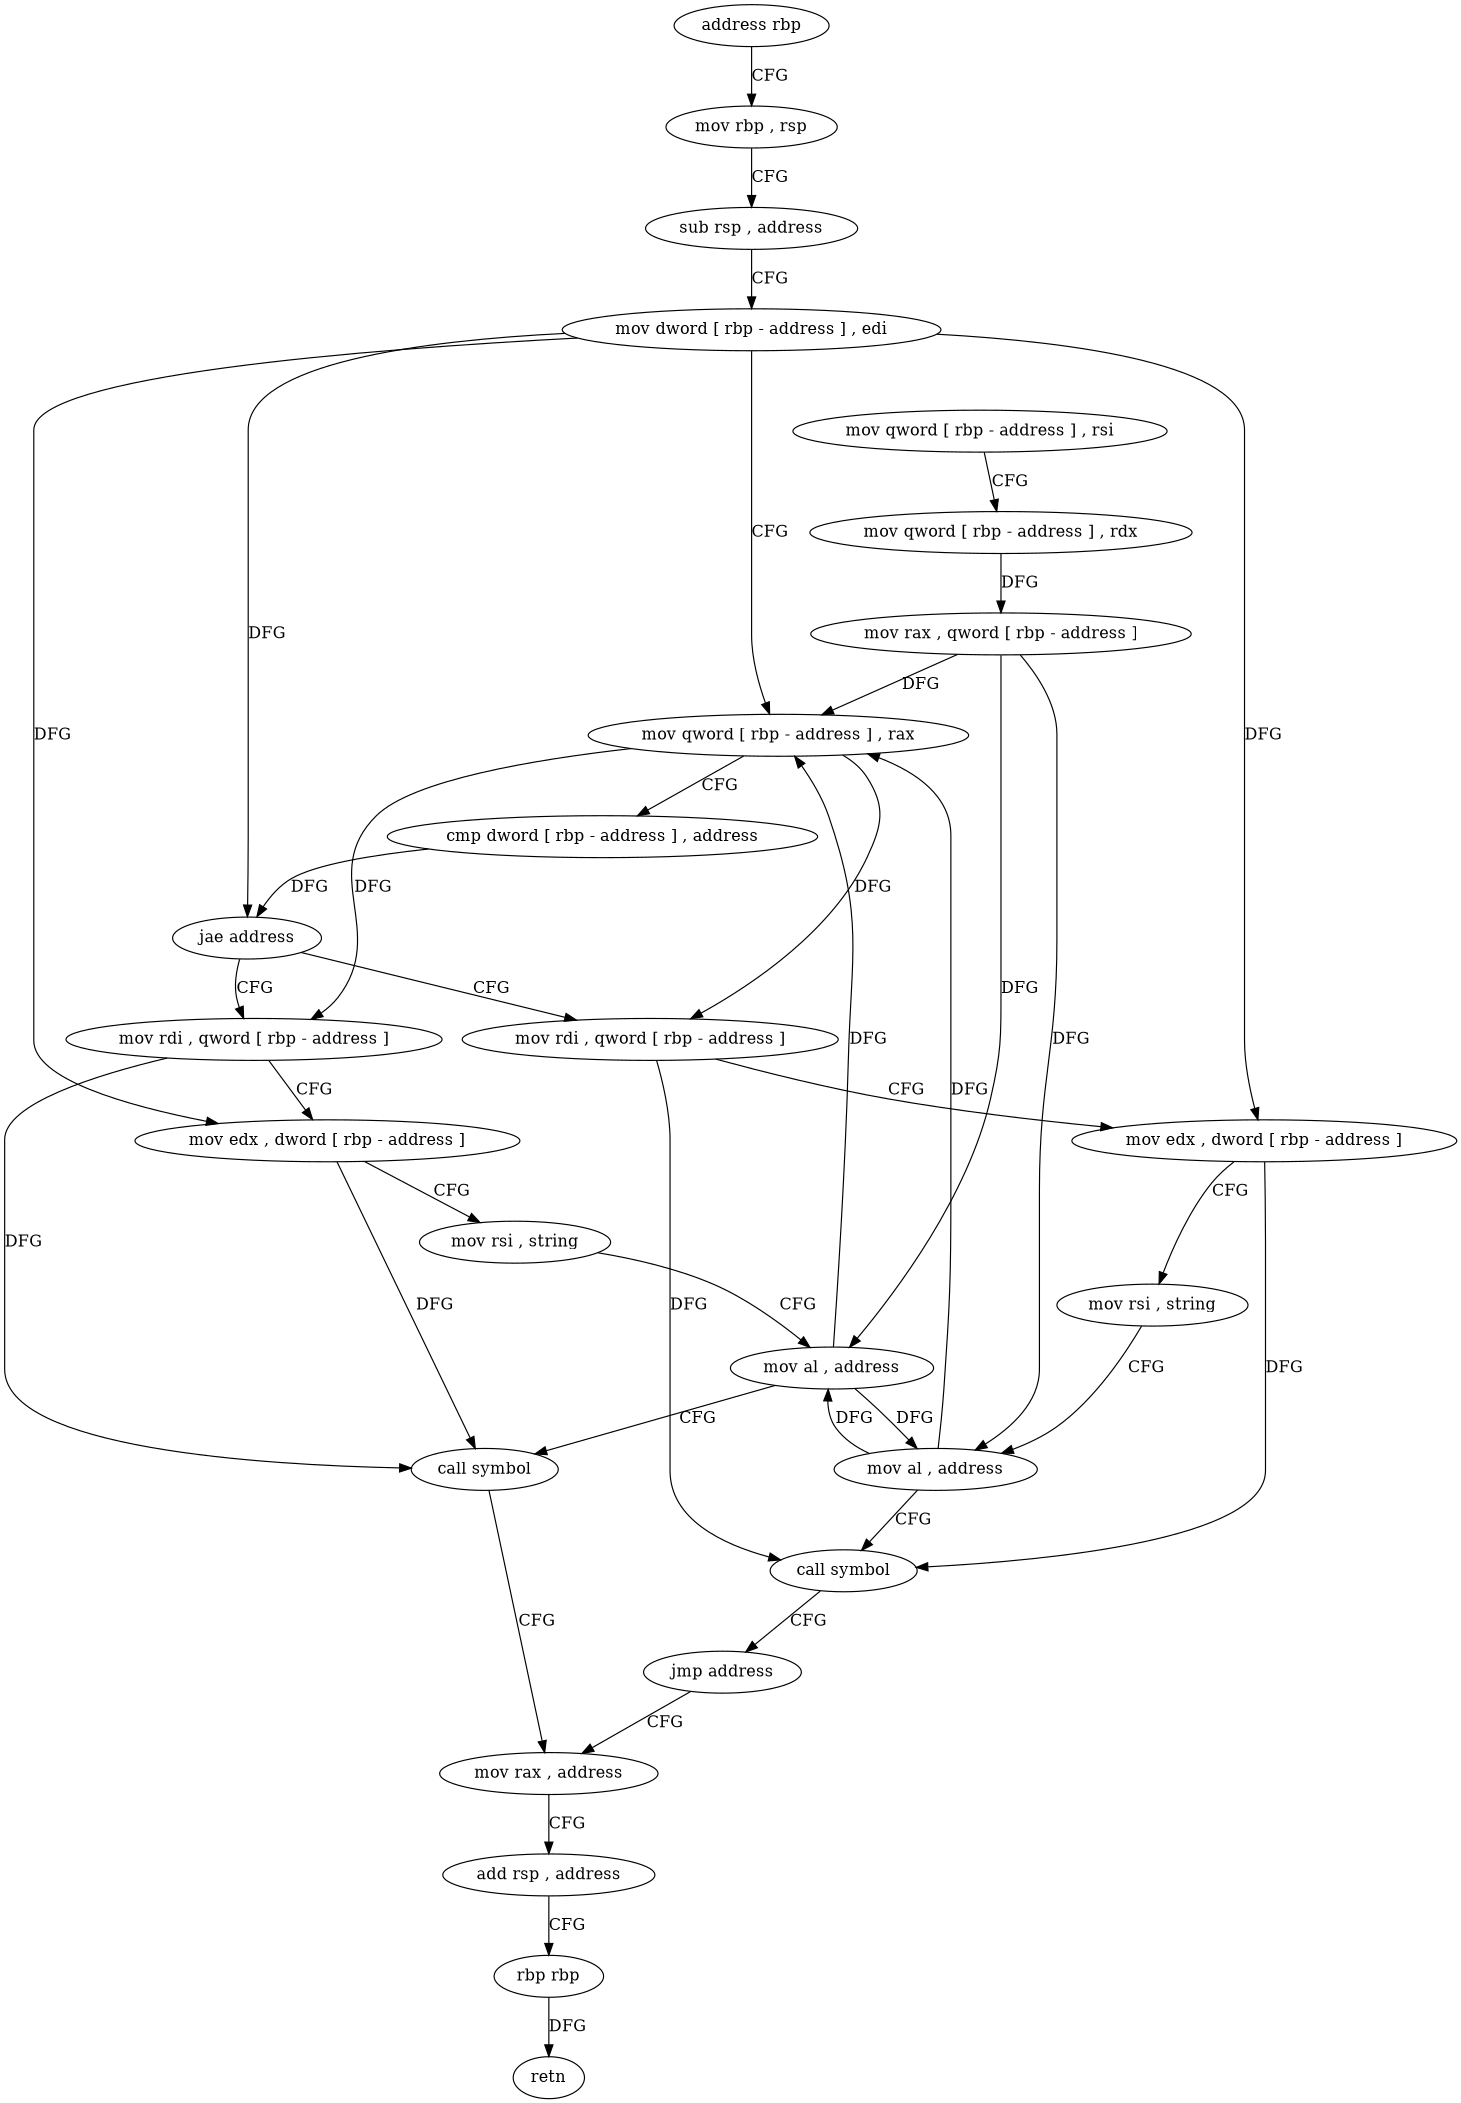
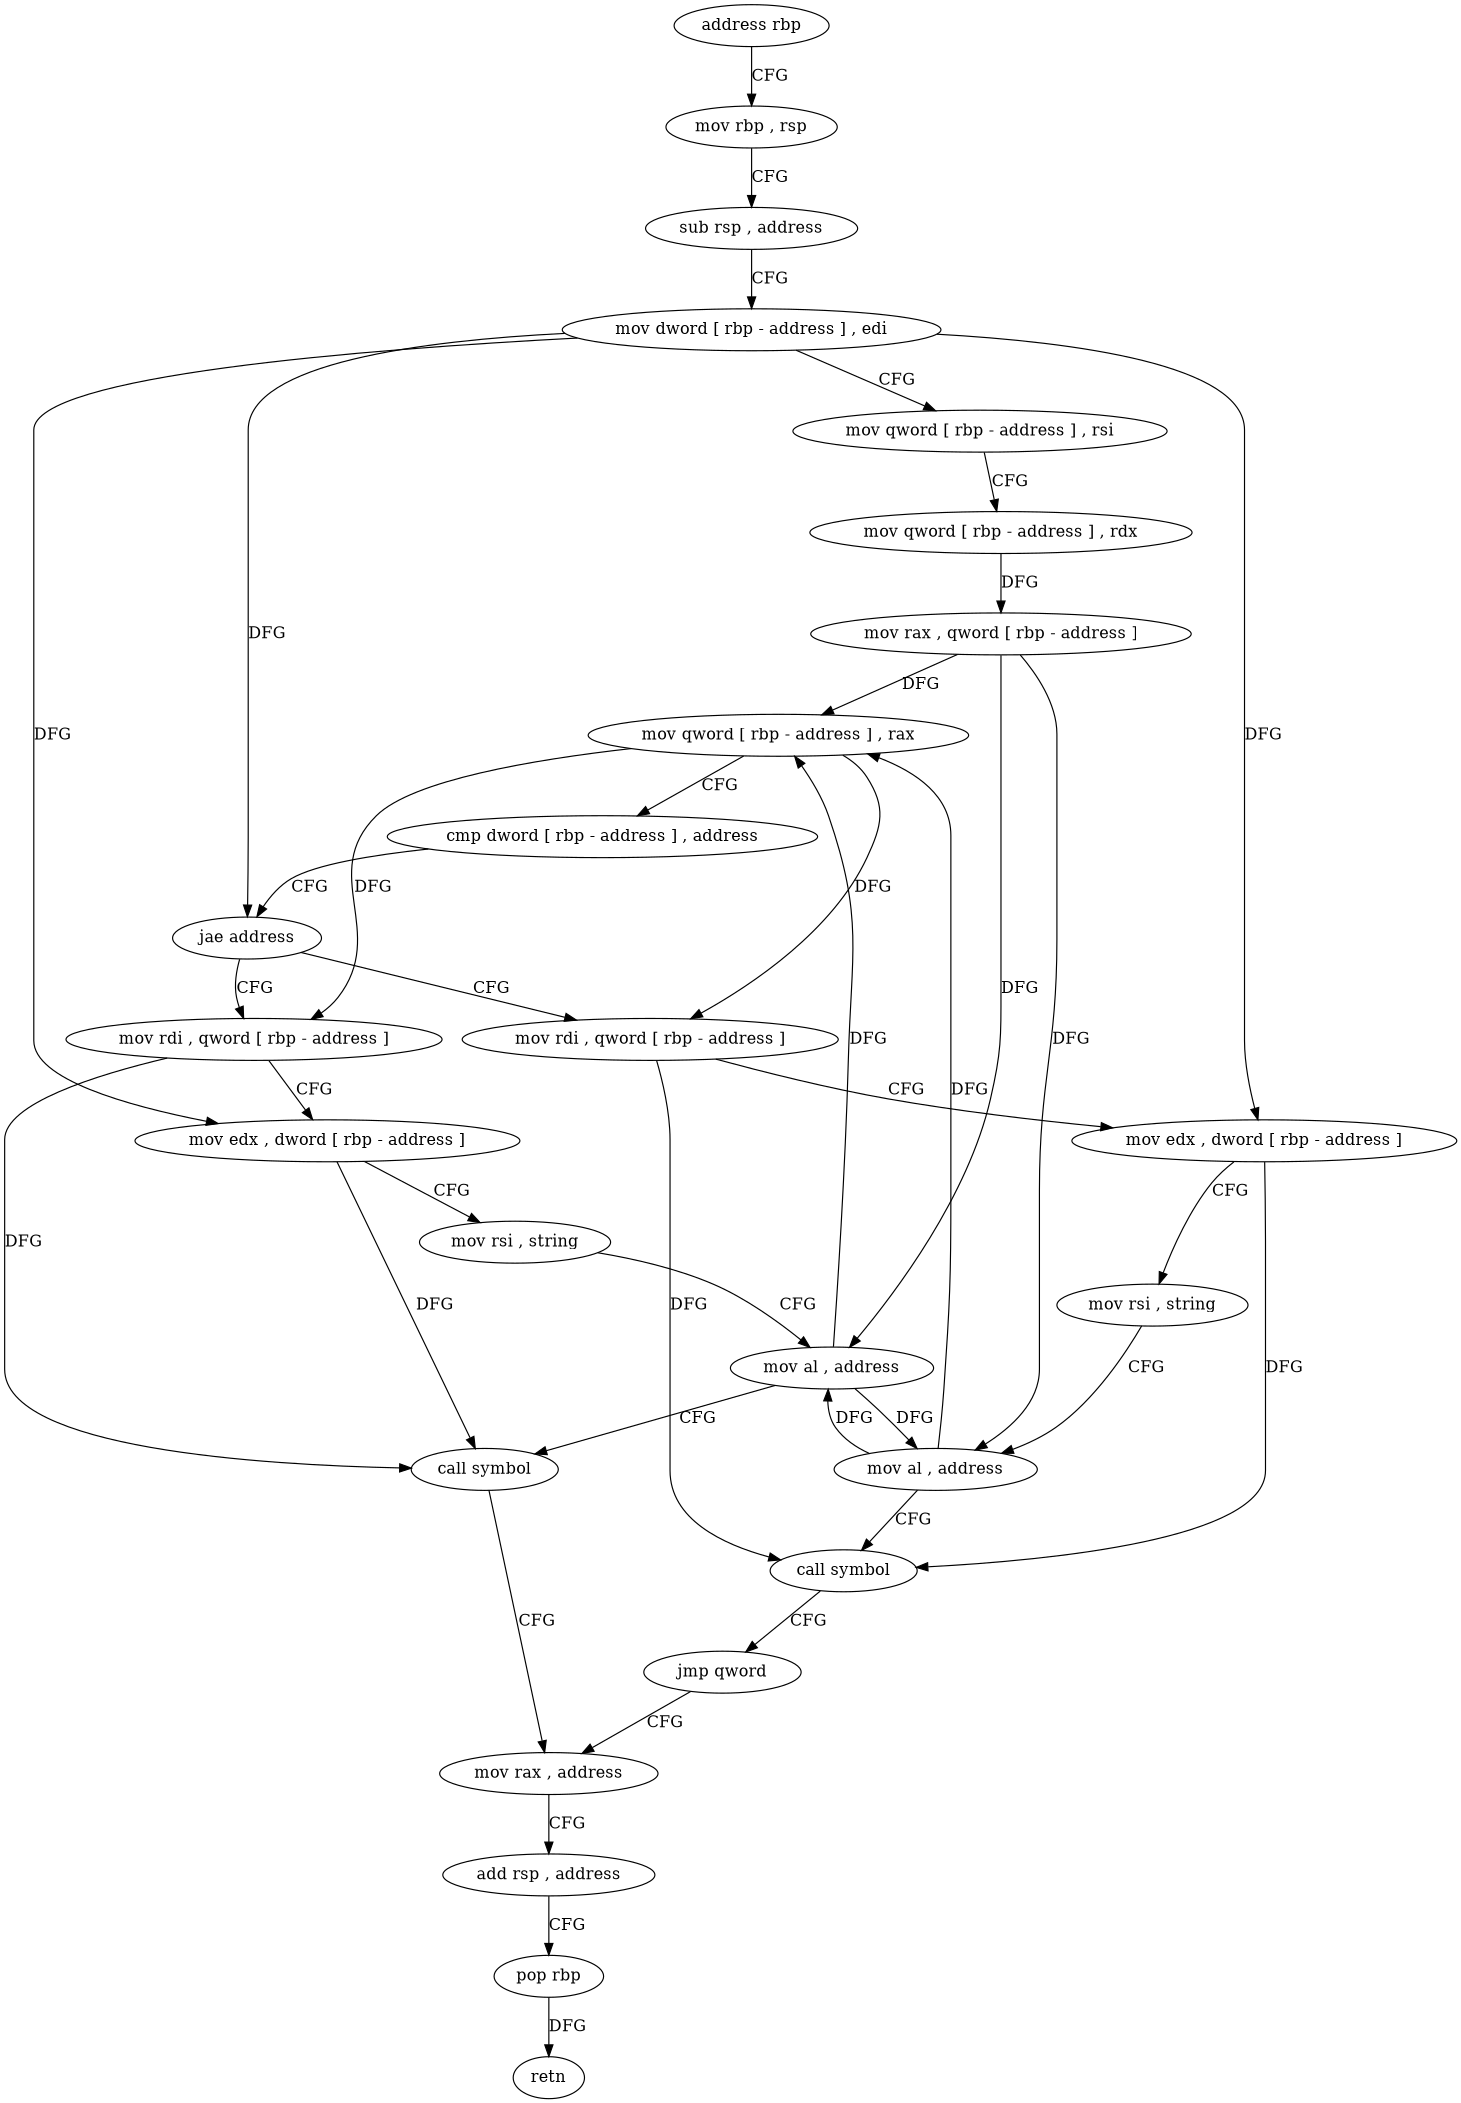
edge "mov dword [ rbp - address ] , edi" -> "mov qword [ rbp - address ] , rax": now "mov dword [ rbp - address ] , edi" -> "mov qword [ rbp - address ] , rsi"
edge "cmp dword [ rbp - address ] , address" -> "jae address": label "DFG" -> "CFG"
node "jmp address": label "jmp address" -> "jmp qword"
node "rbp rbp": label "rbp rbp" -> "pop rbp"
